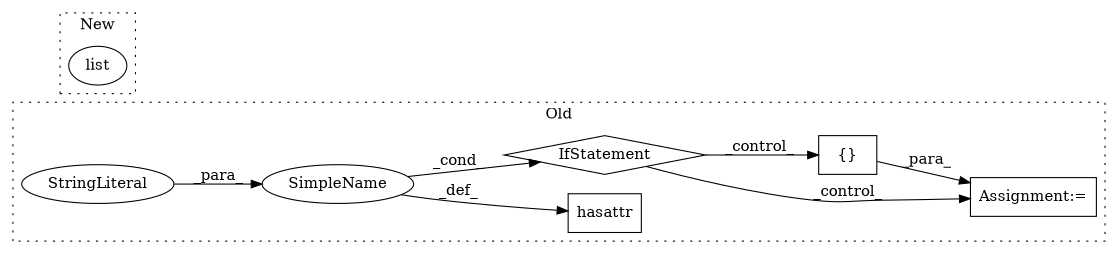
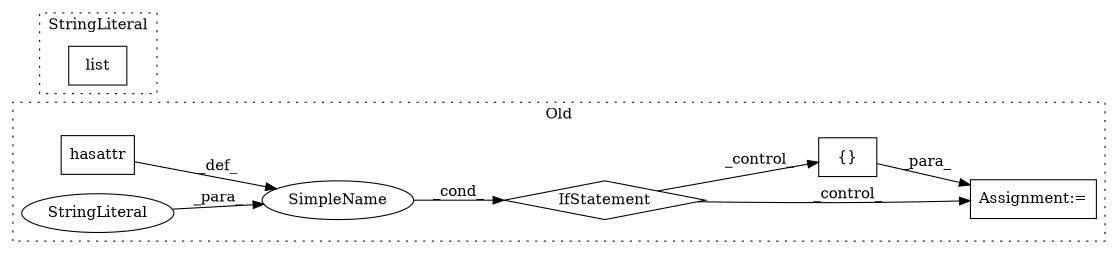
cluster "New": label "New" -> "StringLiteral"
node "list": shape ellipse -> box
edge "SimpleName" -> "hasattr": reversed
